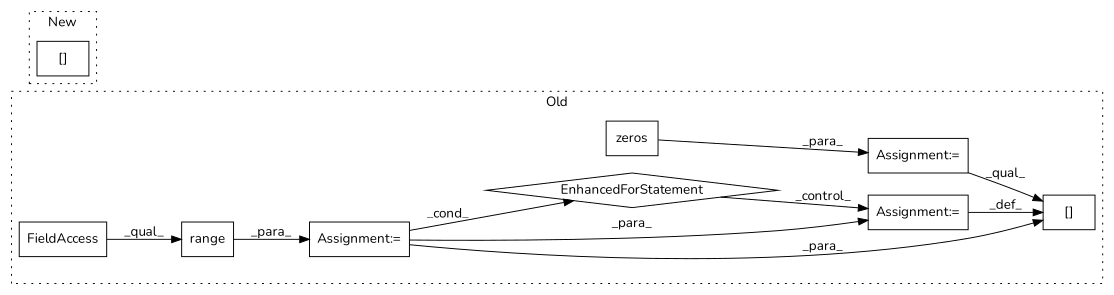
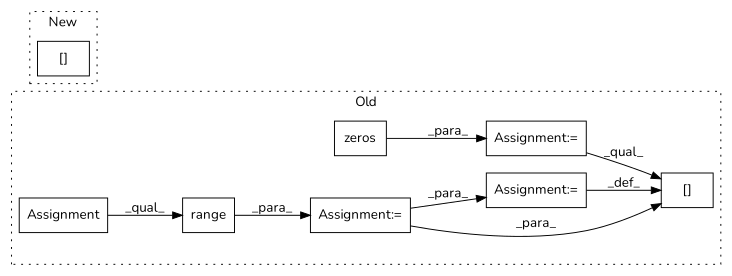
node "EnhancedForStatement": removed
node "FieldAccess": label "FieldAccess" -> "Assignment"
